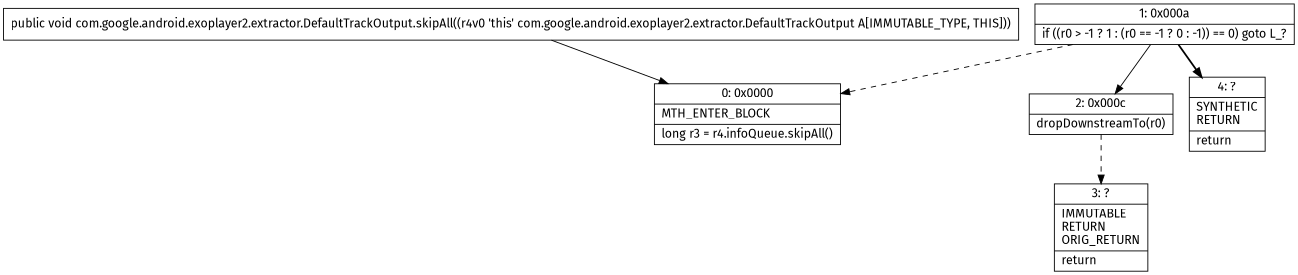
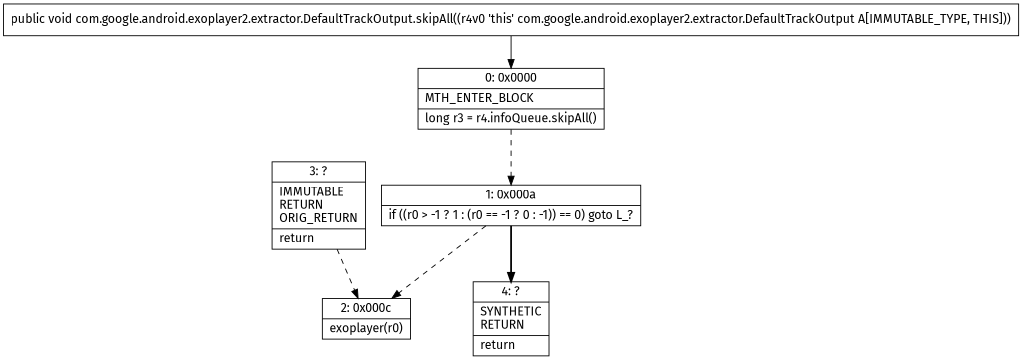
edge "1: 0x000a" -> "2: 0x000c": style solid -> dashed
edge "1: 0x000a" -> "0: 0x0000": reversed
node "2: 0x000c": text "dropDownstreamTo(r0)" -> "exoplayer(r0)"
edge "2: 0x000c" -> "3: ?": reversed
